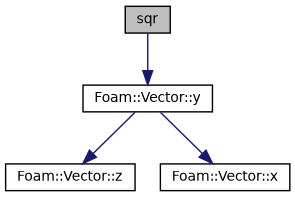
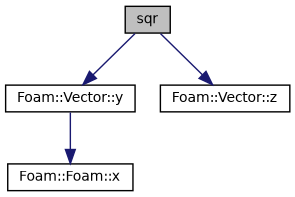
edge "Foam::Vector::y" -> "Foam::Vector::z": now "sqr" -> "Foam::Vector::z"
node "Foam::Vector::x": label "Foam::Vector::x" -> "Foam::Foam::x"
